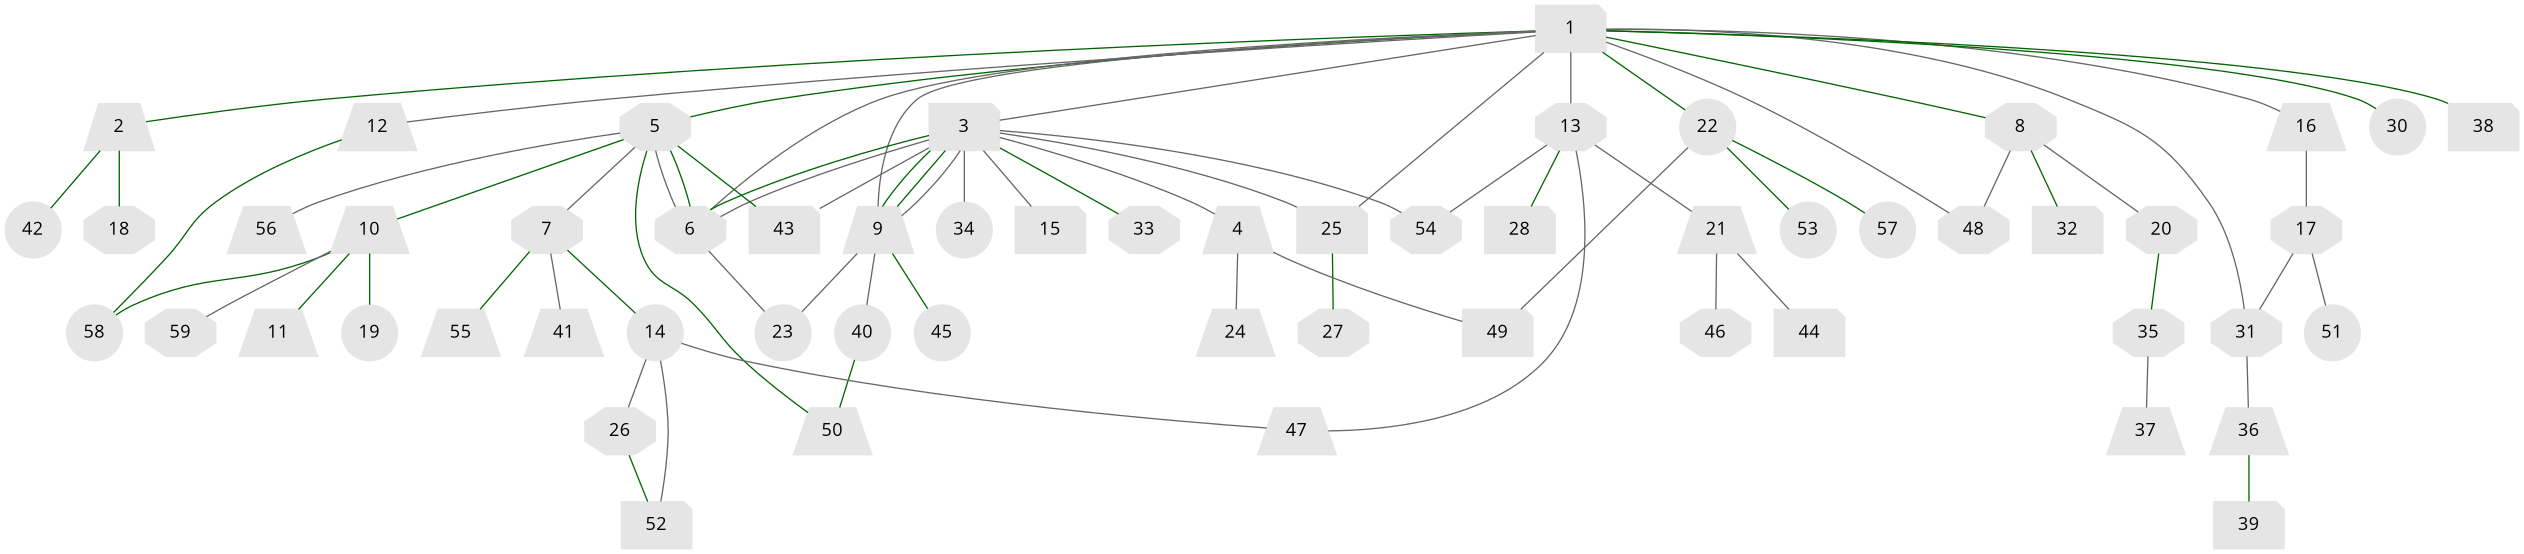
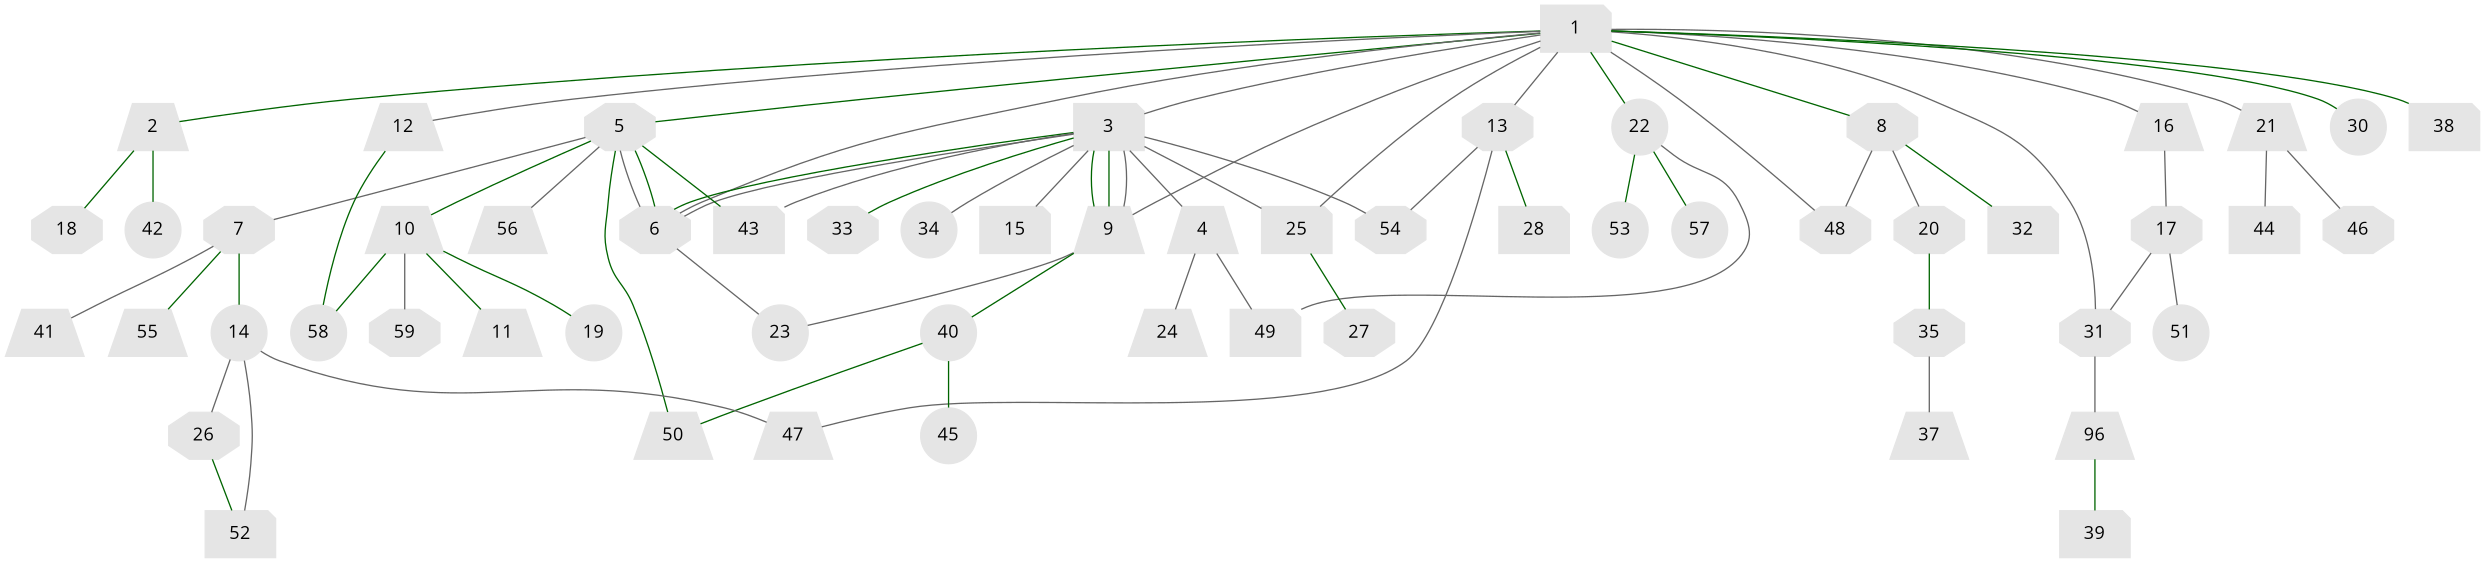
edge "13" -- "21": now "1" -- "21"
edge "9" -- "40": color gray40 -> darkgreen
edge "9" -- "45": now "40" -- "45"
node "36": label "36" -> "96"
